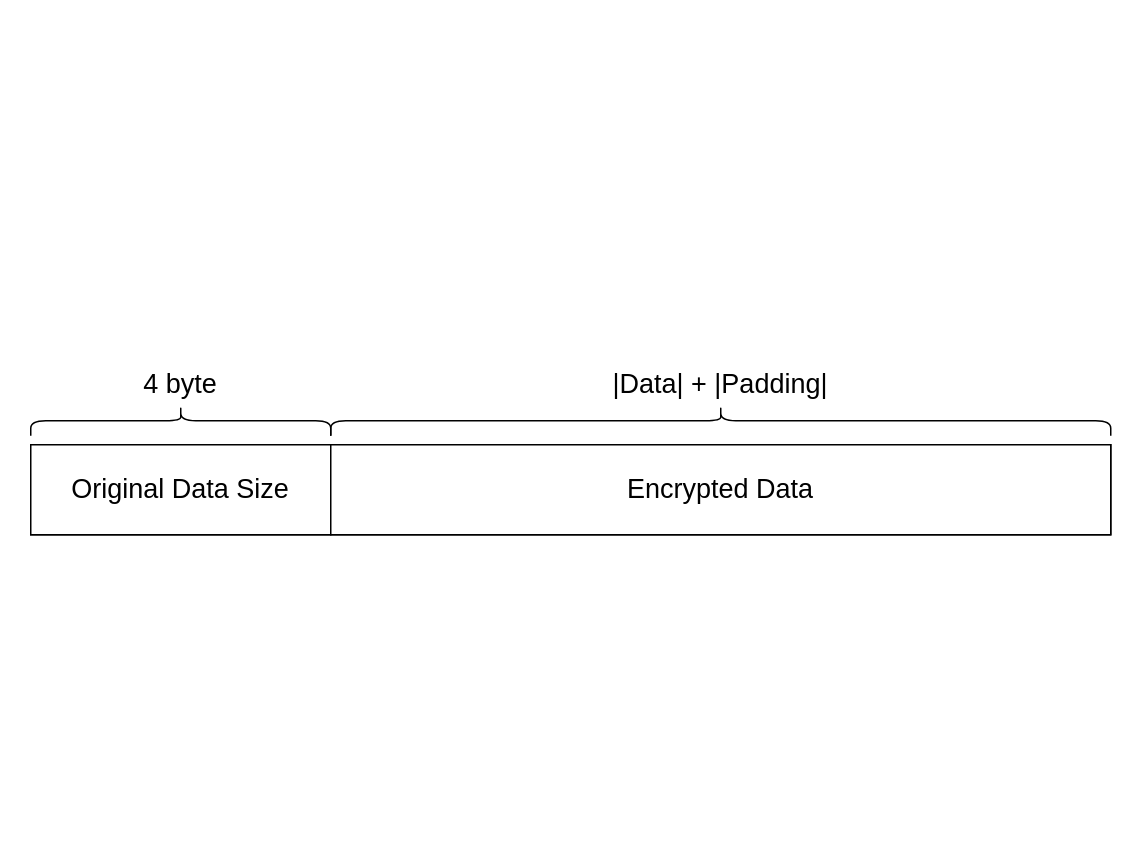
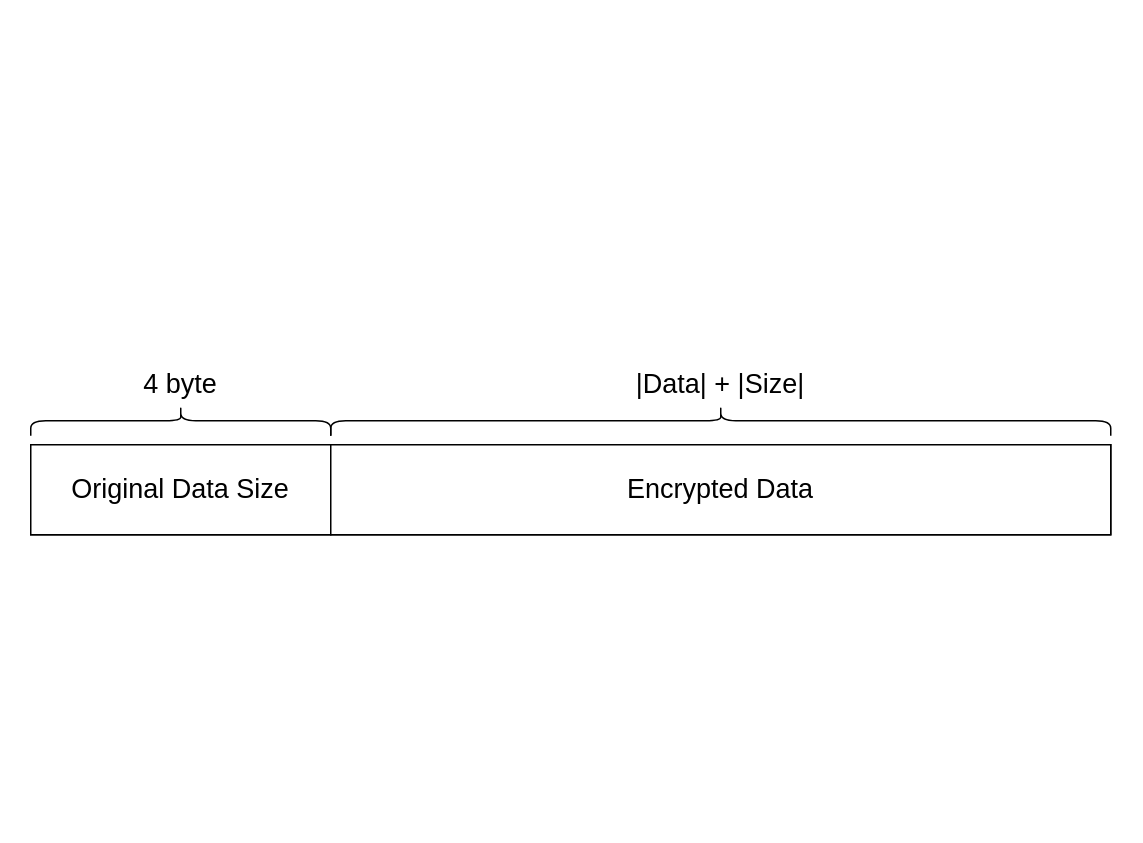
node "|Data| + |Padding|": label "|Data| + |Padding|" -> "|Data| + |Size|"
